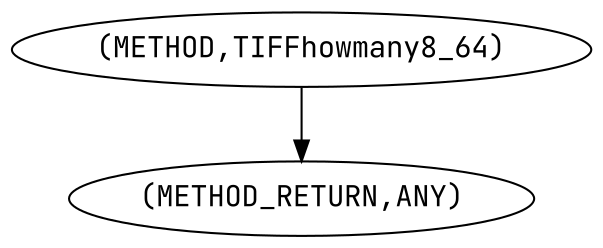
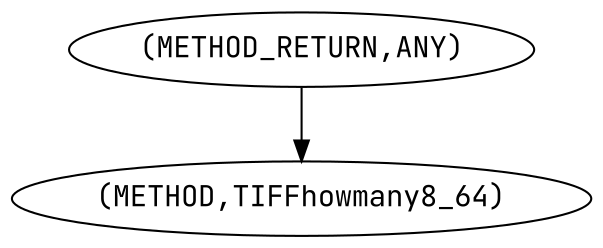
edge "(METHOD,TIFFhowmany8_64)" -> "(METHOD_RETURN,ANY)": reversed
